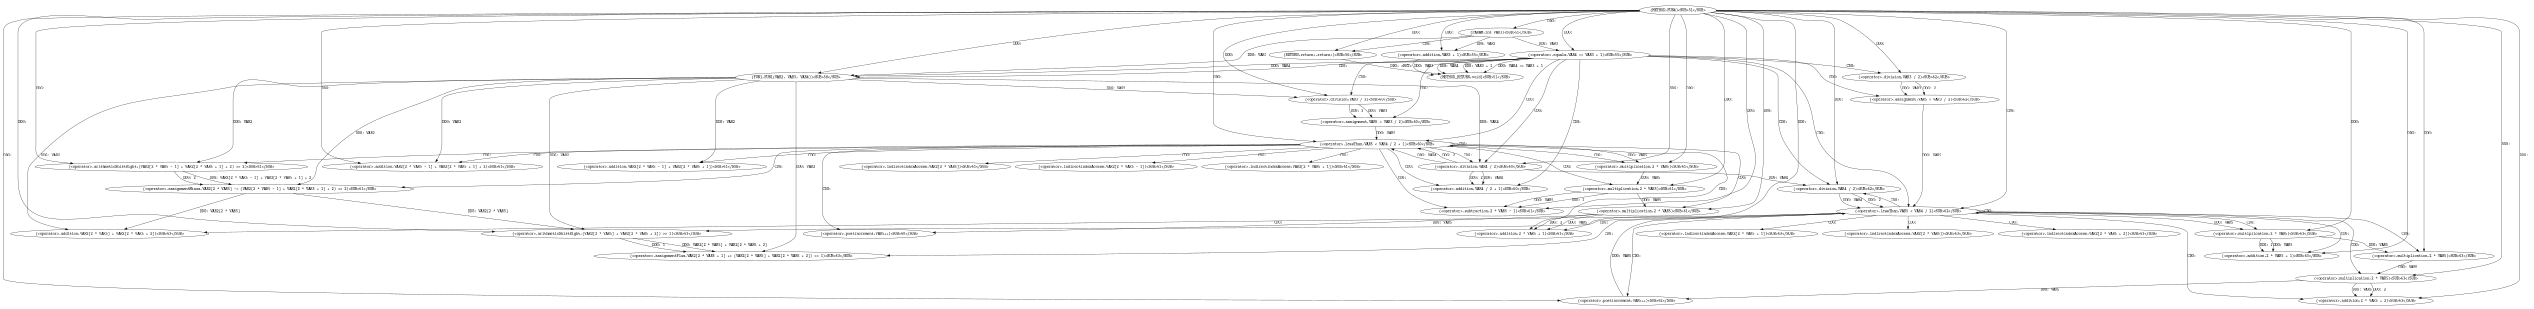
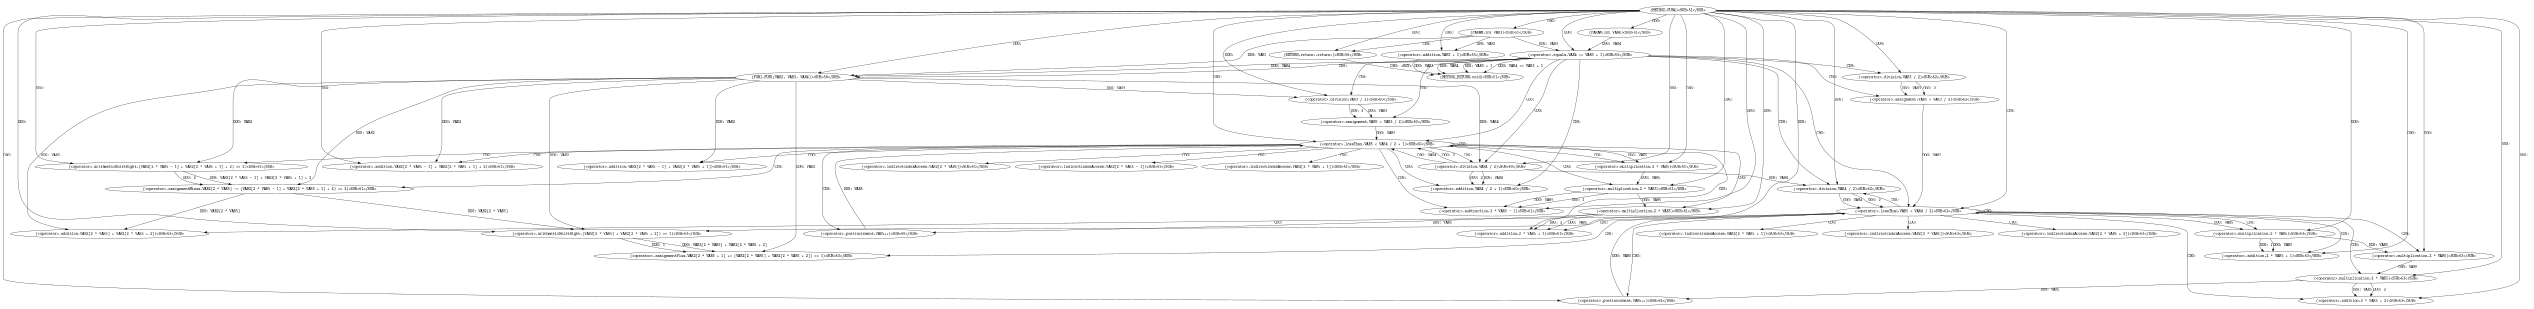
node "(PARAM,int VAR4)<SUB>51</SUB>": added
edge "(<operator>.postIncrement,VAR5++)<SUB>60</SUB>" -> "(<operator>.lessThan,VAR5 < VAR4 / 2 + 1)<SUB>60</SUB>": added, label "DDG: VAR5"
